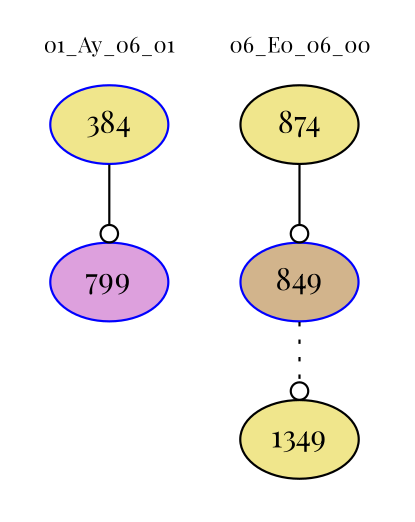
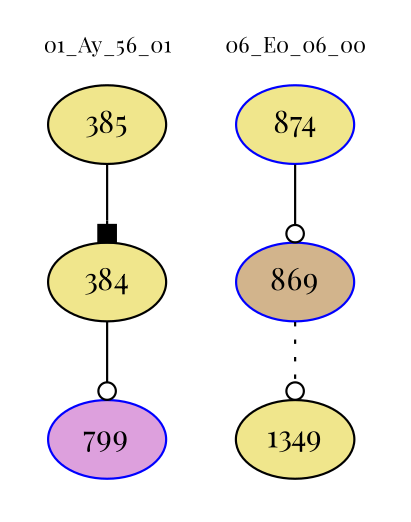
cluster "01_Ay_06_01": label "01_Ay_06_01" -> "01_Ay_56_01"
node "385": added
node "384": color blue -> black
node "874": color black -> blue
node "849": label "849" -> "869"
